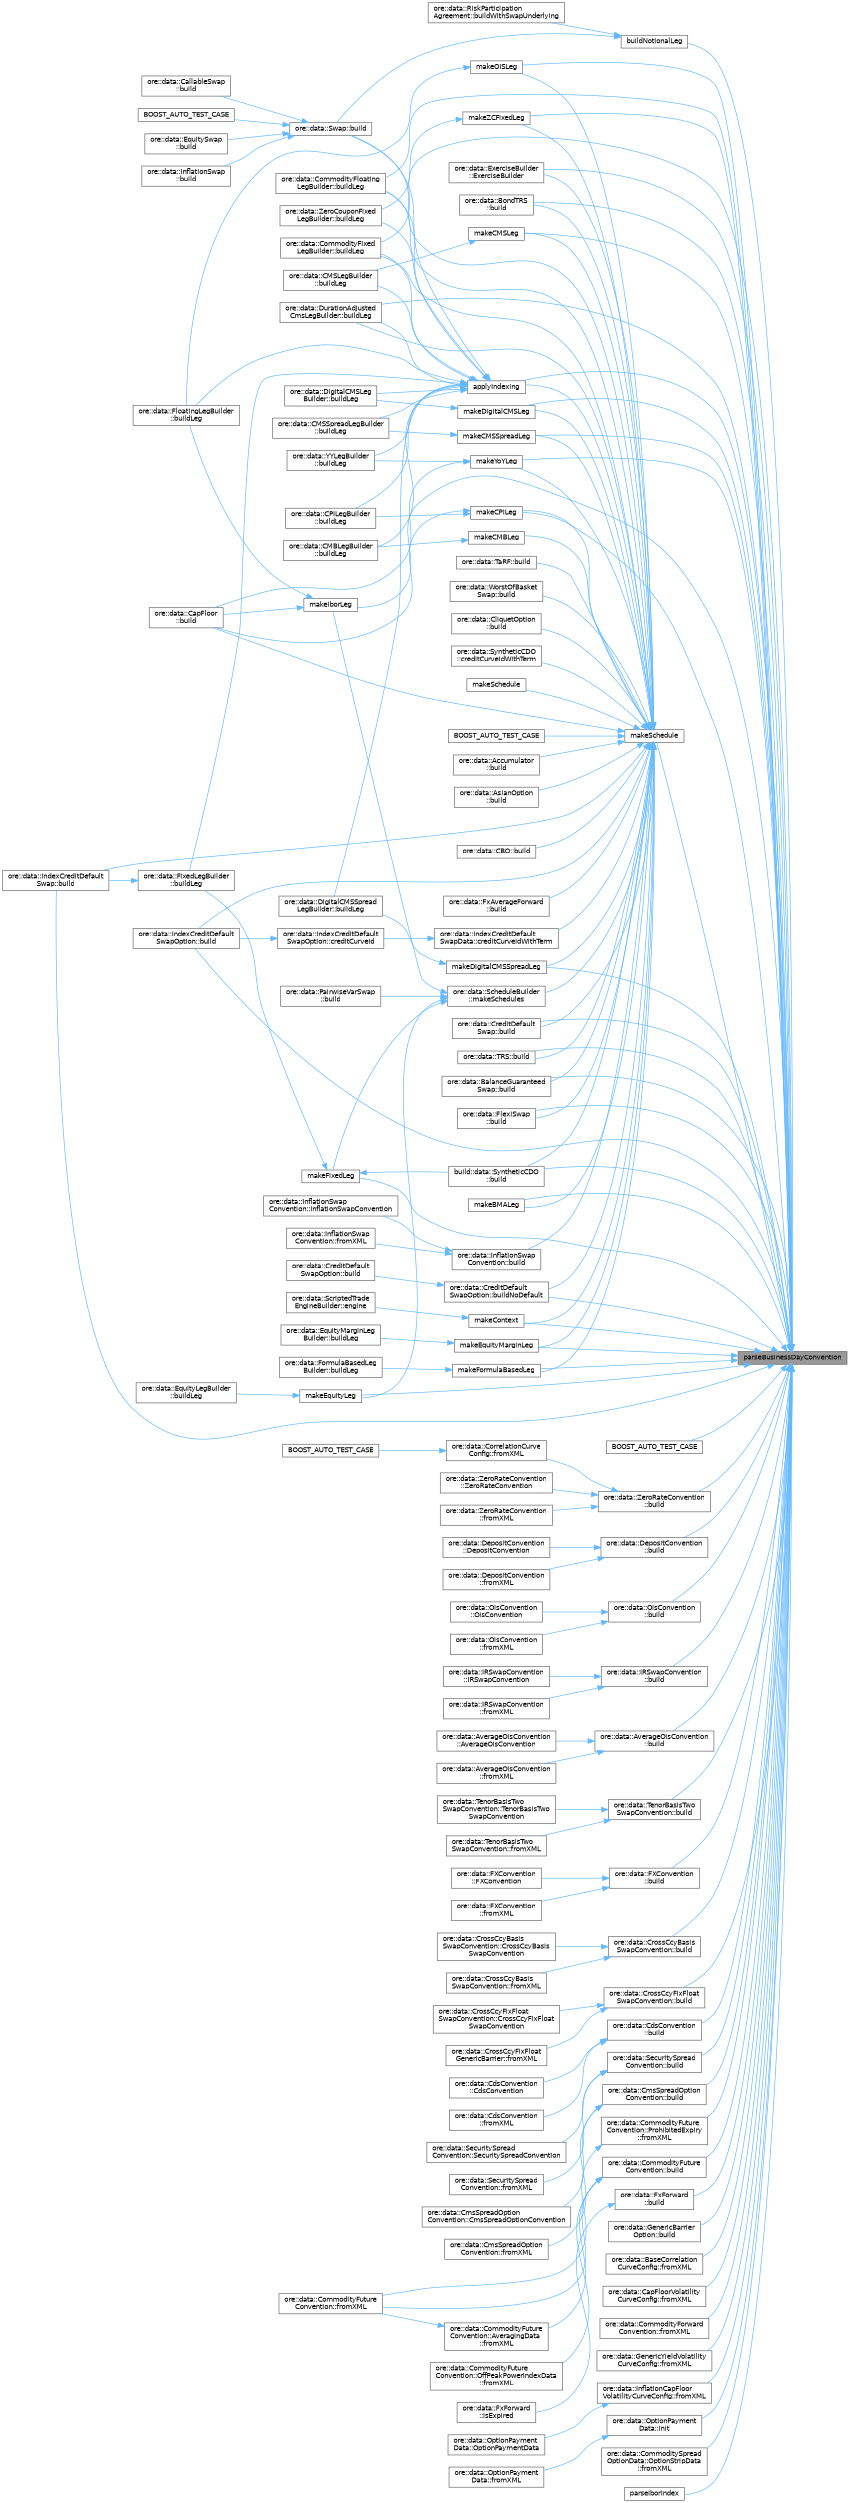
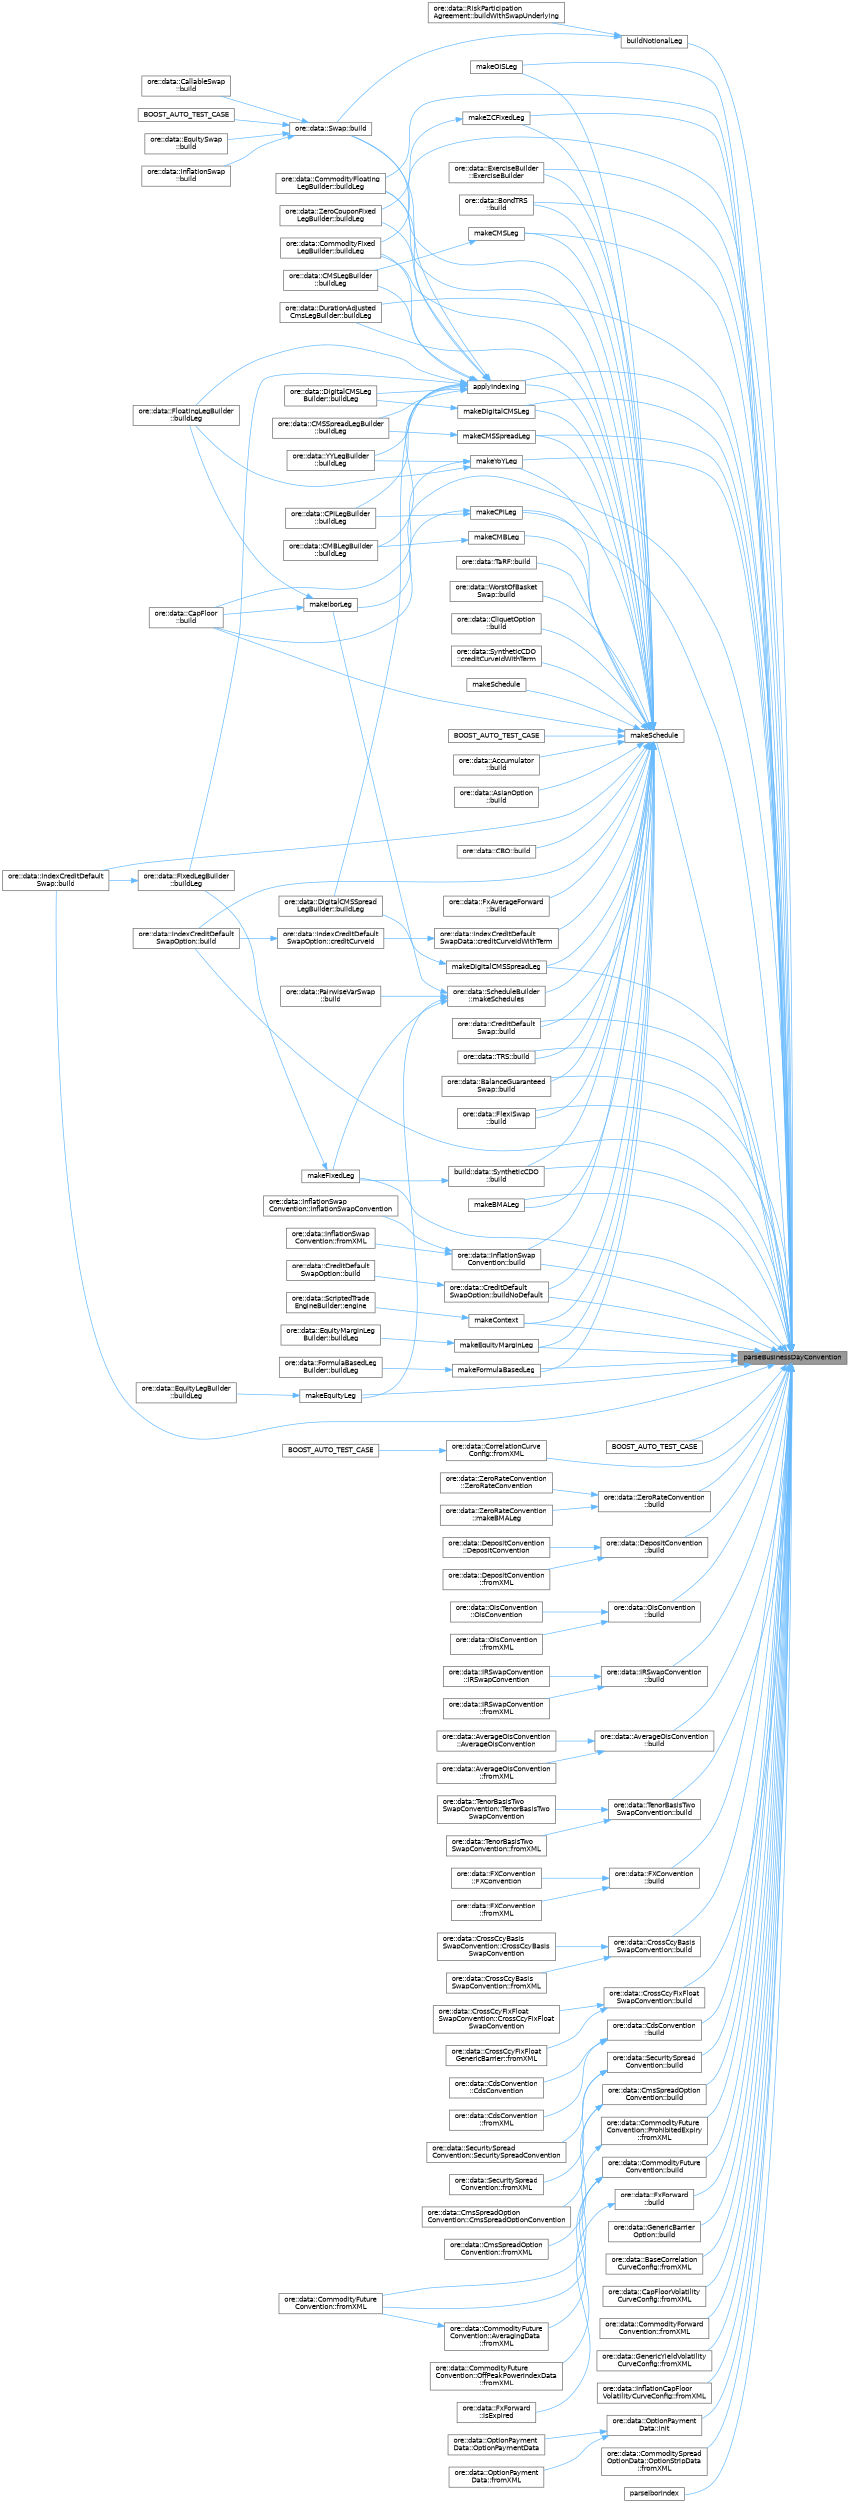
edge "ore::data::FloatingLegBuilder ::buildLeg" -> "makeOISLeg": now "ore::data::FloatingLegBuilder ::buildLeg" -> "makeYoYLeg"
edge "ore::data::DurationAdjusted CmsLegBuilder::buildLeg" -> "applyIndexing": removed
edge "build::data::SyntheticCDO ::build" -> "makeFixedLeg": reversed
edge "ore::data::InflationSwap Convention::build" -> "parseBusinessDayConvention": added
edge "ore::data::CorrelationCurve Config::fromXML" -> "ore::data::ZeroRateConvention ::build": now "ore::data::CorrelationCurve Config::fromXML" -> "parseBusinessDayConvention"
node "ore::data::ZeroRateConvention ::fromXML": label "ore::data::ZeroRateConvention ::fromXML" -> "ore::data::ZeroRateConvention ::makeBMALeg"
edge "ore::data::OptionPayment Data::OptionPaymentData" -> "ore::data::InflationCapFloor VolatilityCurveConfig::fromXML": now "ore::data::OptionPayment Data::OptionPaymentData" -> "ore::data::OptionPayment Data::init"
